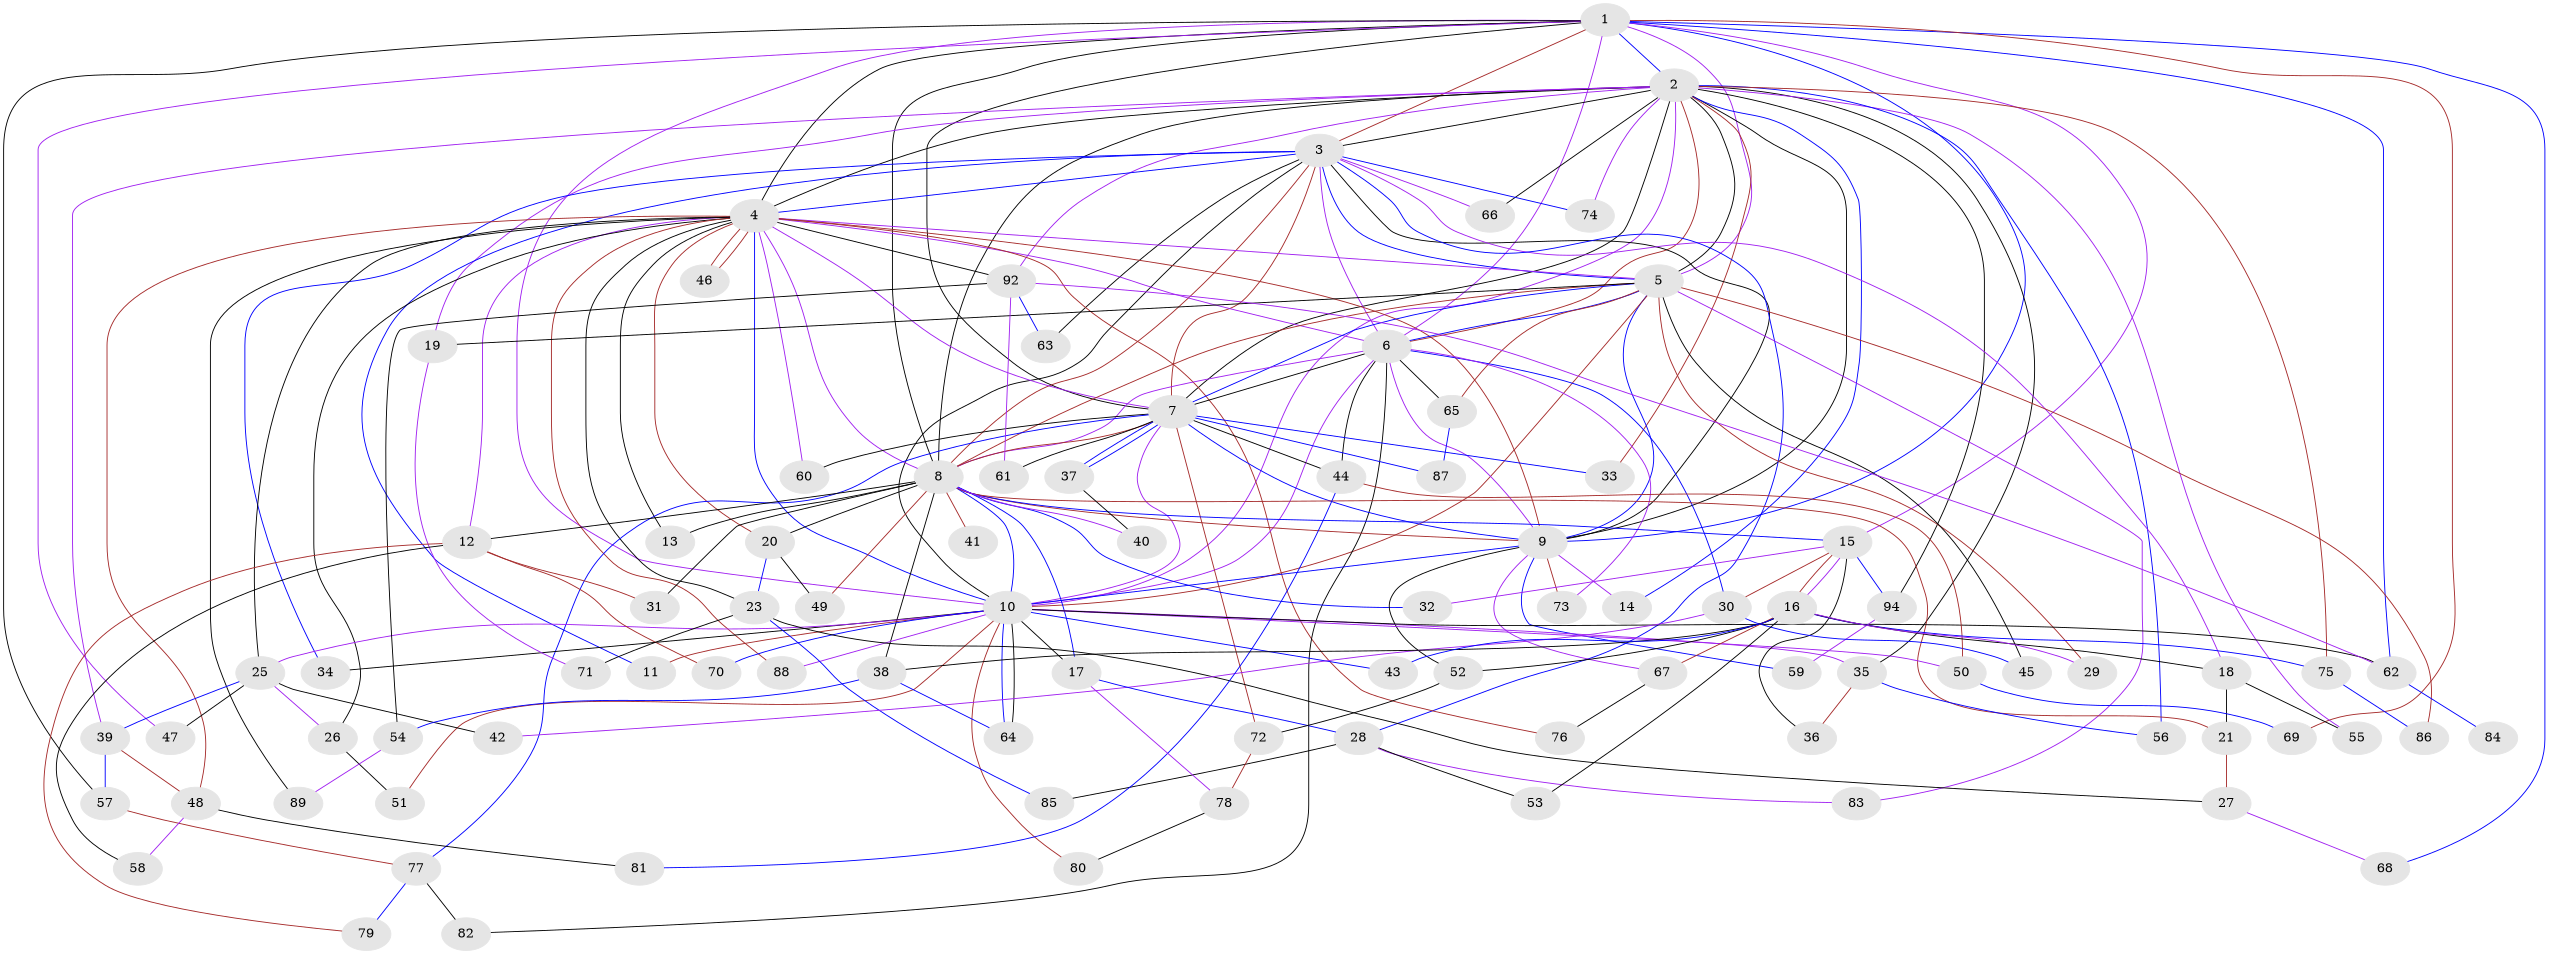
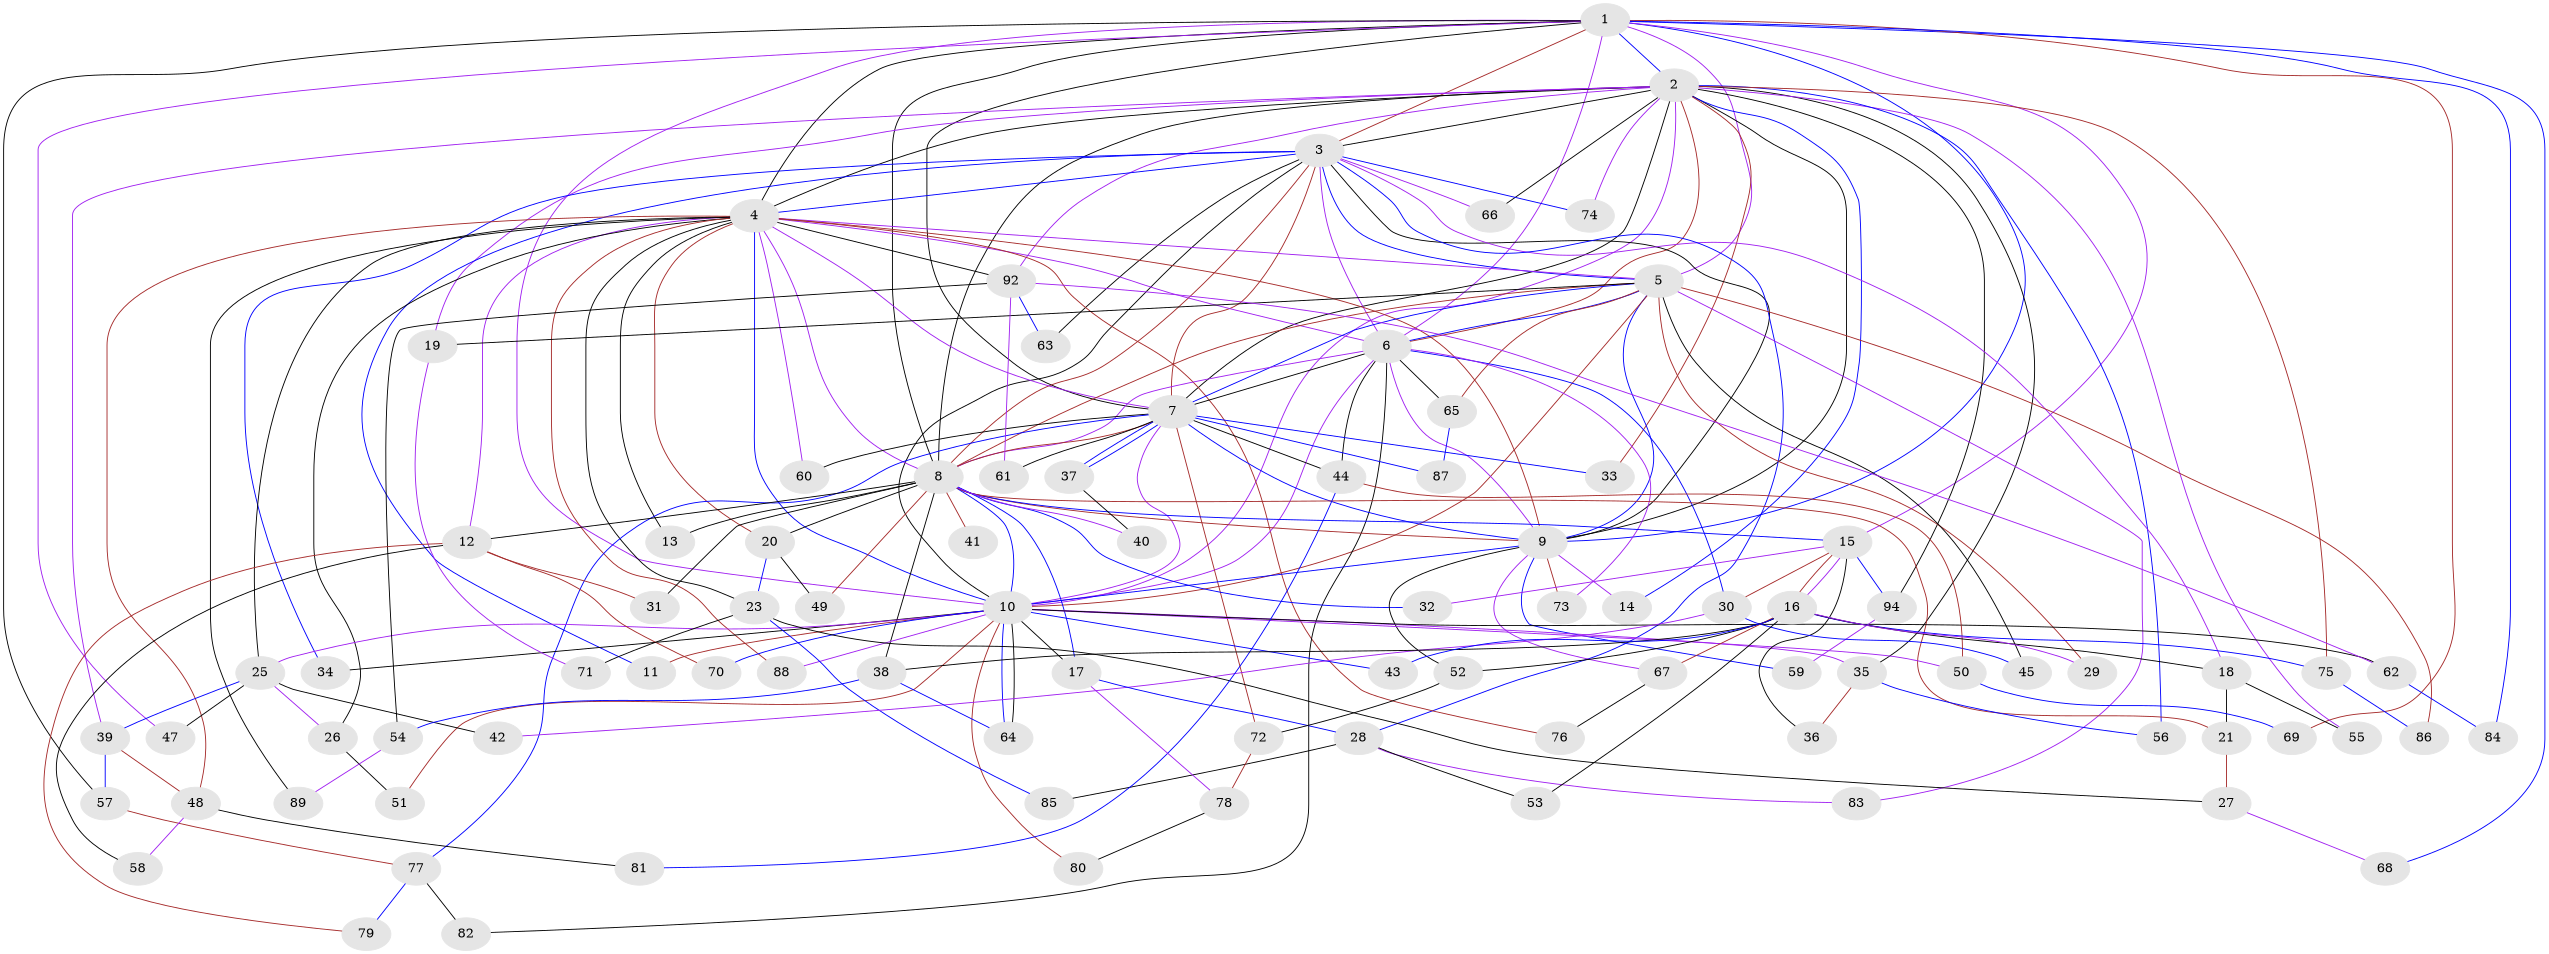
edge "1" -- "62": now "1" -- "84"
edge "2" -- "5": removed
node "46": removed
